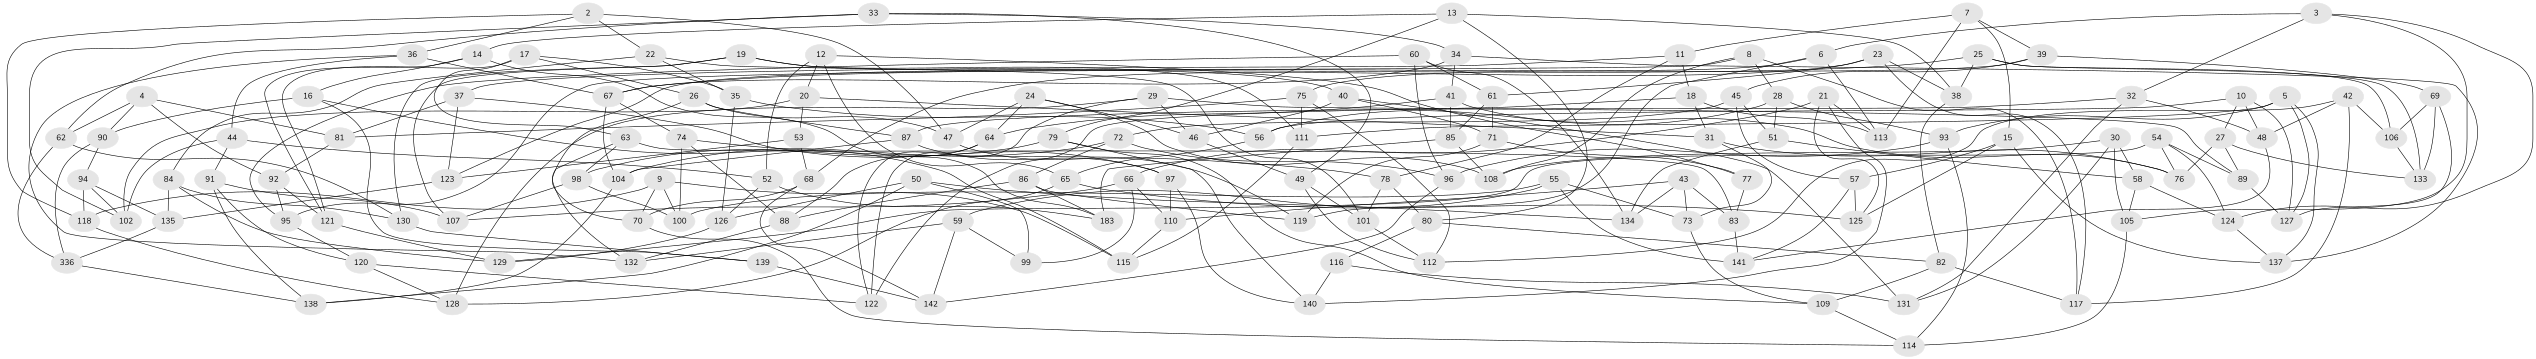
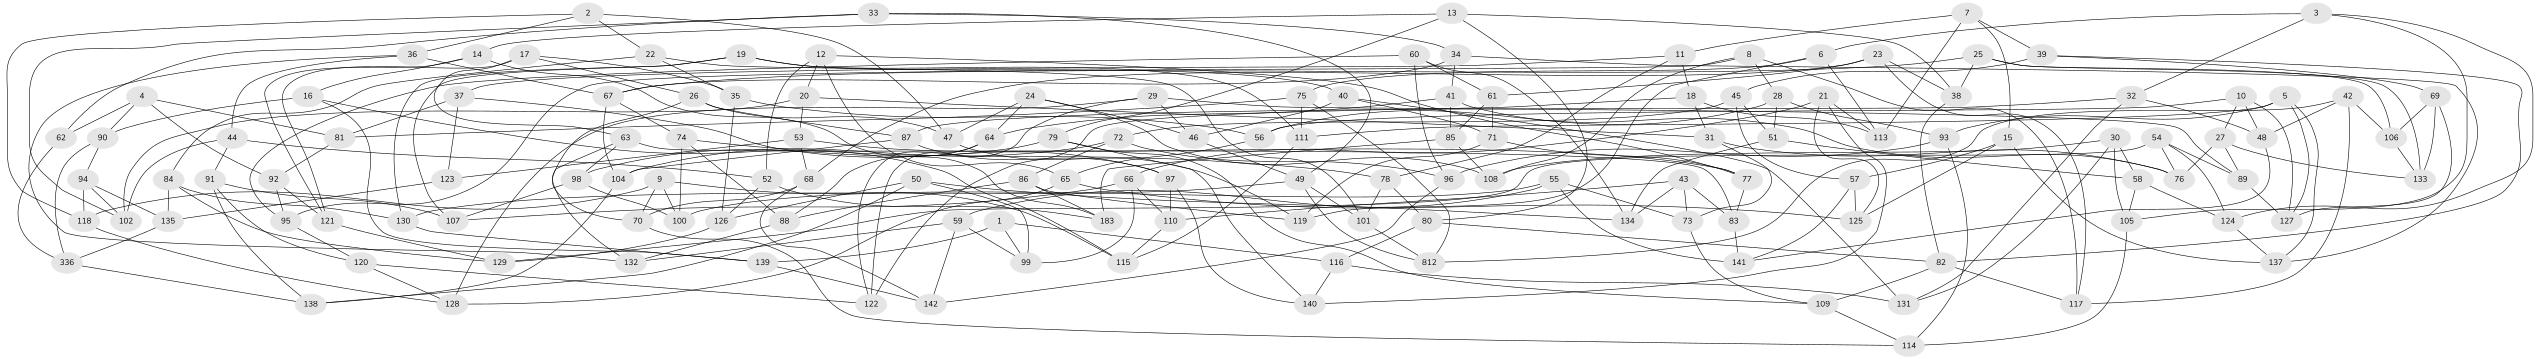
edge "39" -- "123": now "39" -- "82"
edge "53" -- "77": added
edge "62" -- "130": now "49" -- "130"
node "1": added
node "112": label "112" -> "812"
